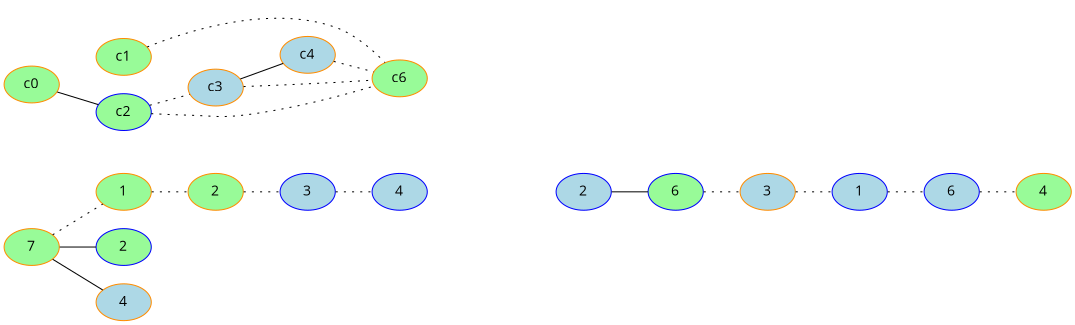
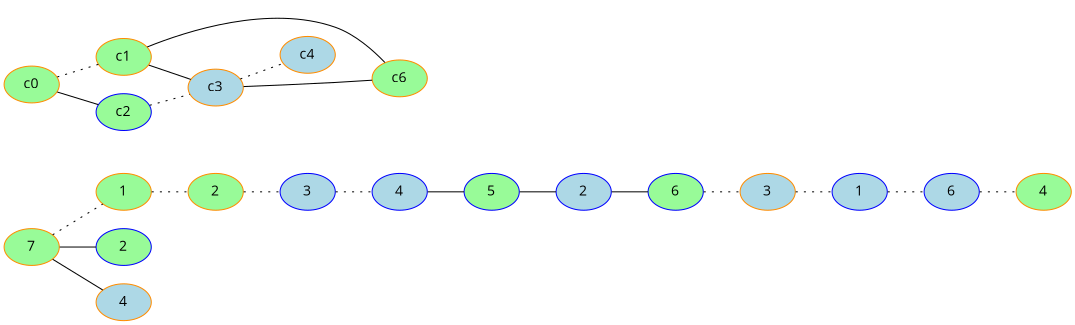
edge "c1" -- "c6": style dotted -> solid
edge "c4" -- "c6": removed
edge "c1" -- "c0": added
edge "c4" -- "c3": style solid -> dotted
edge "c1" -- "c3": added
edge "c6" -- "c3": style dotted -> solid
edge "c6" -- "c2": removed
node "5": added
